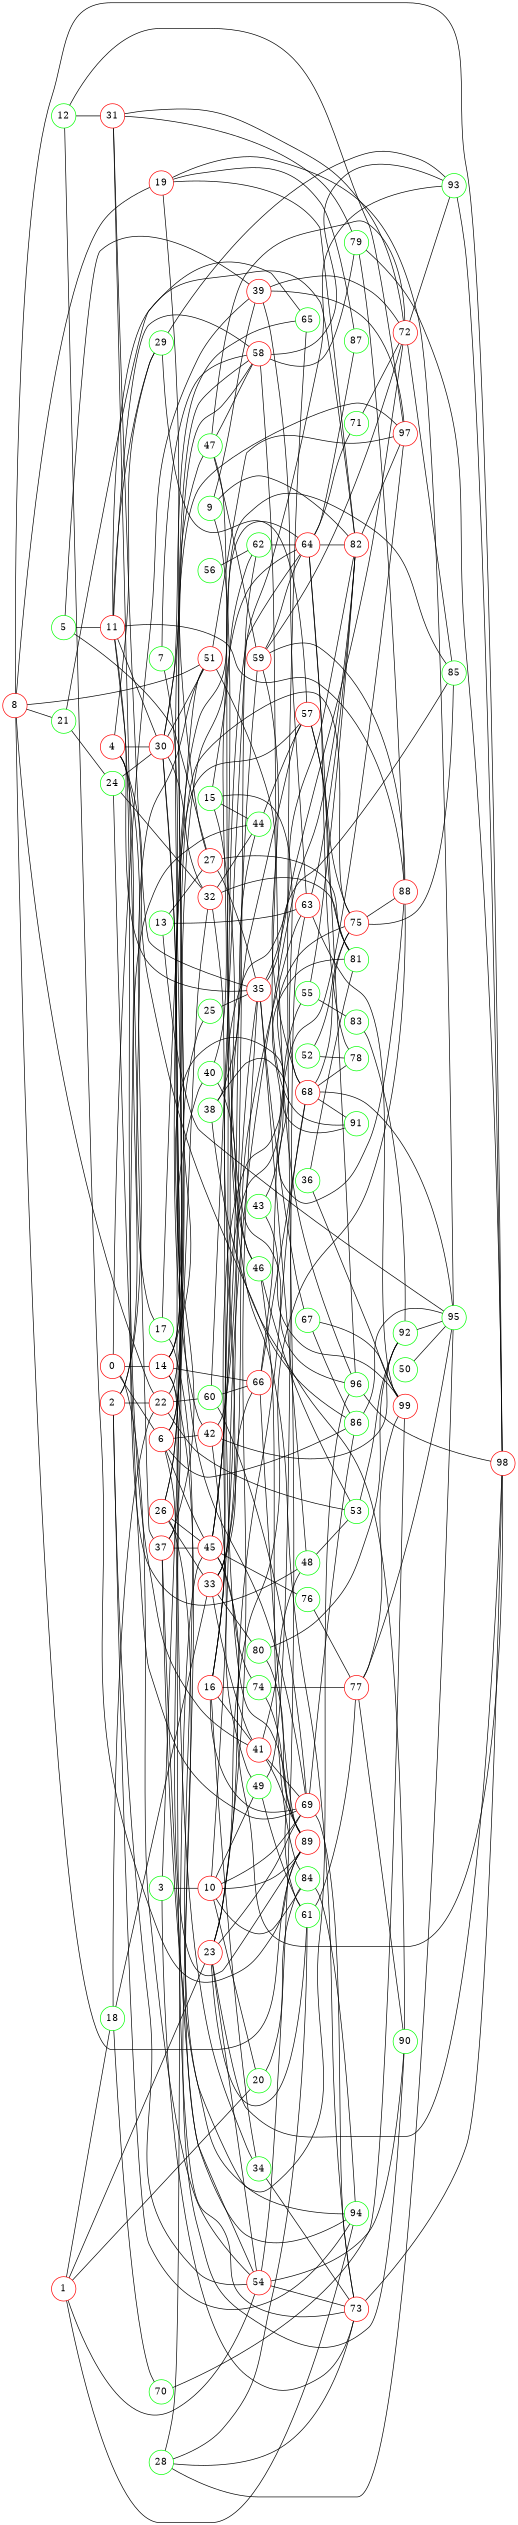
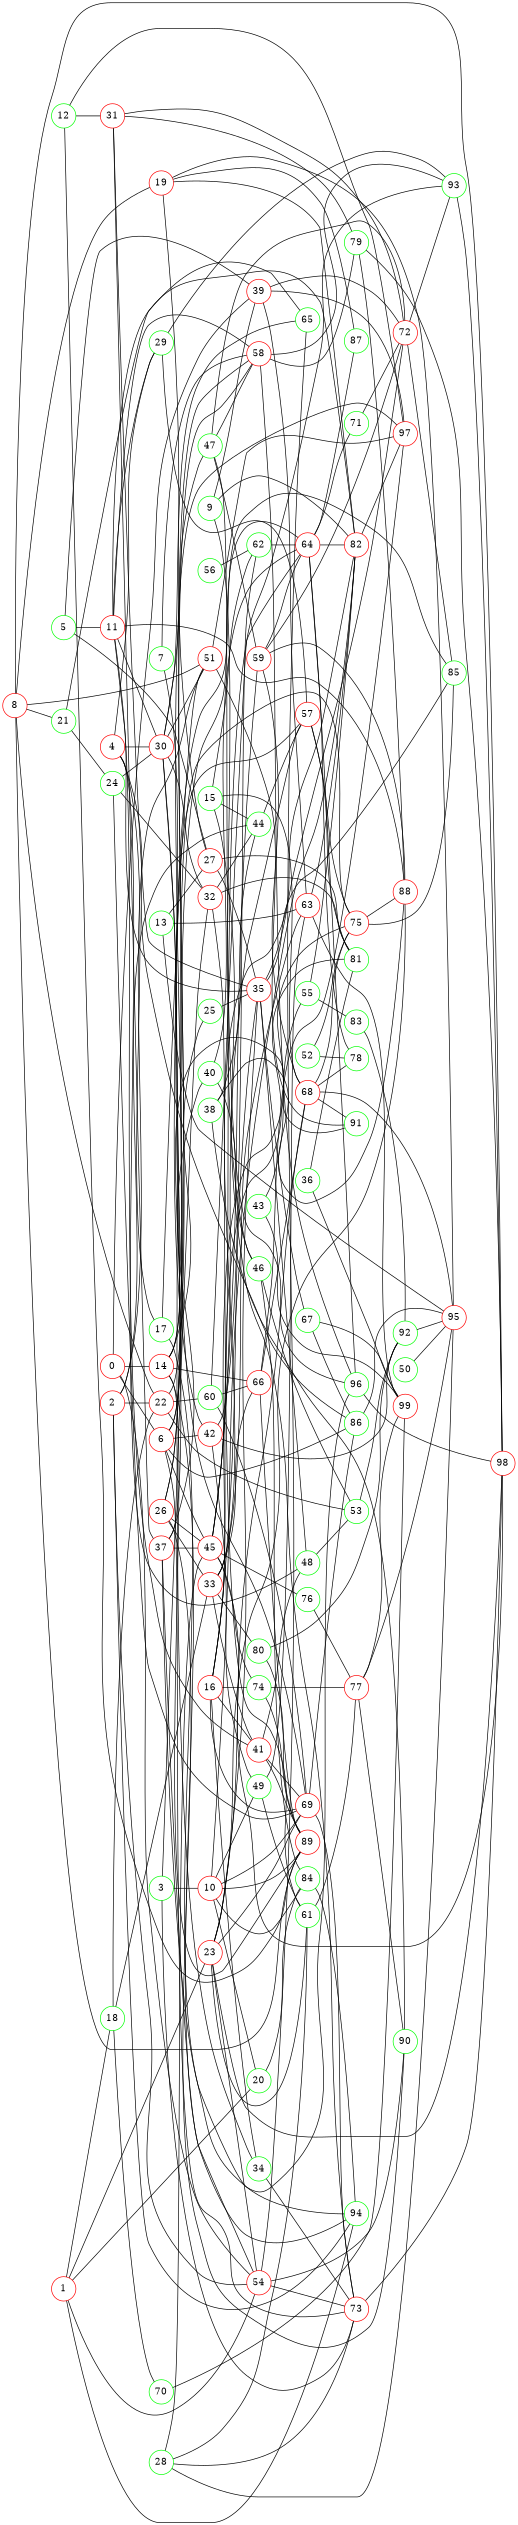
node "95": color green -> red
